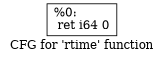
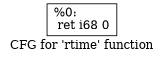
node "%0:": text "ret i64 0" -> "ret i68 0"
